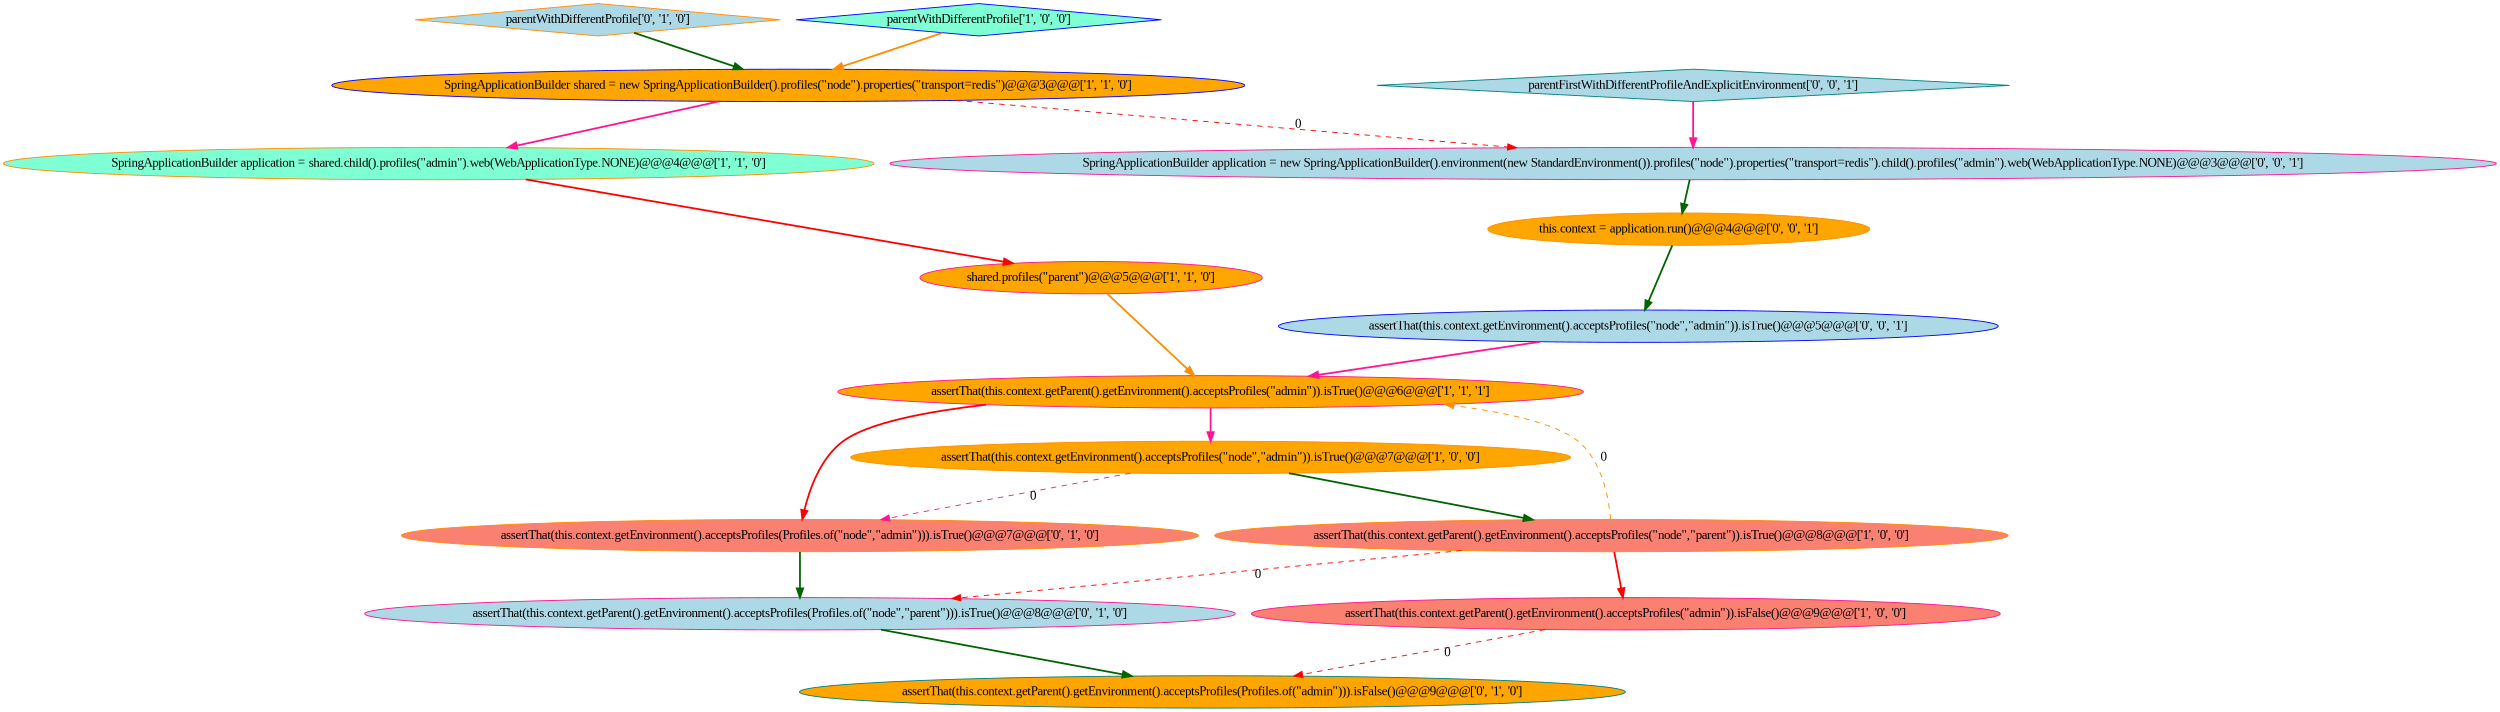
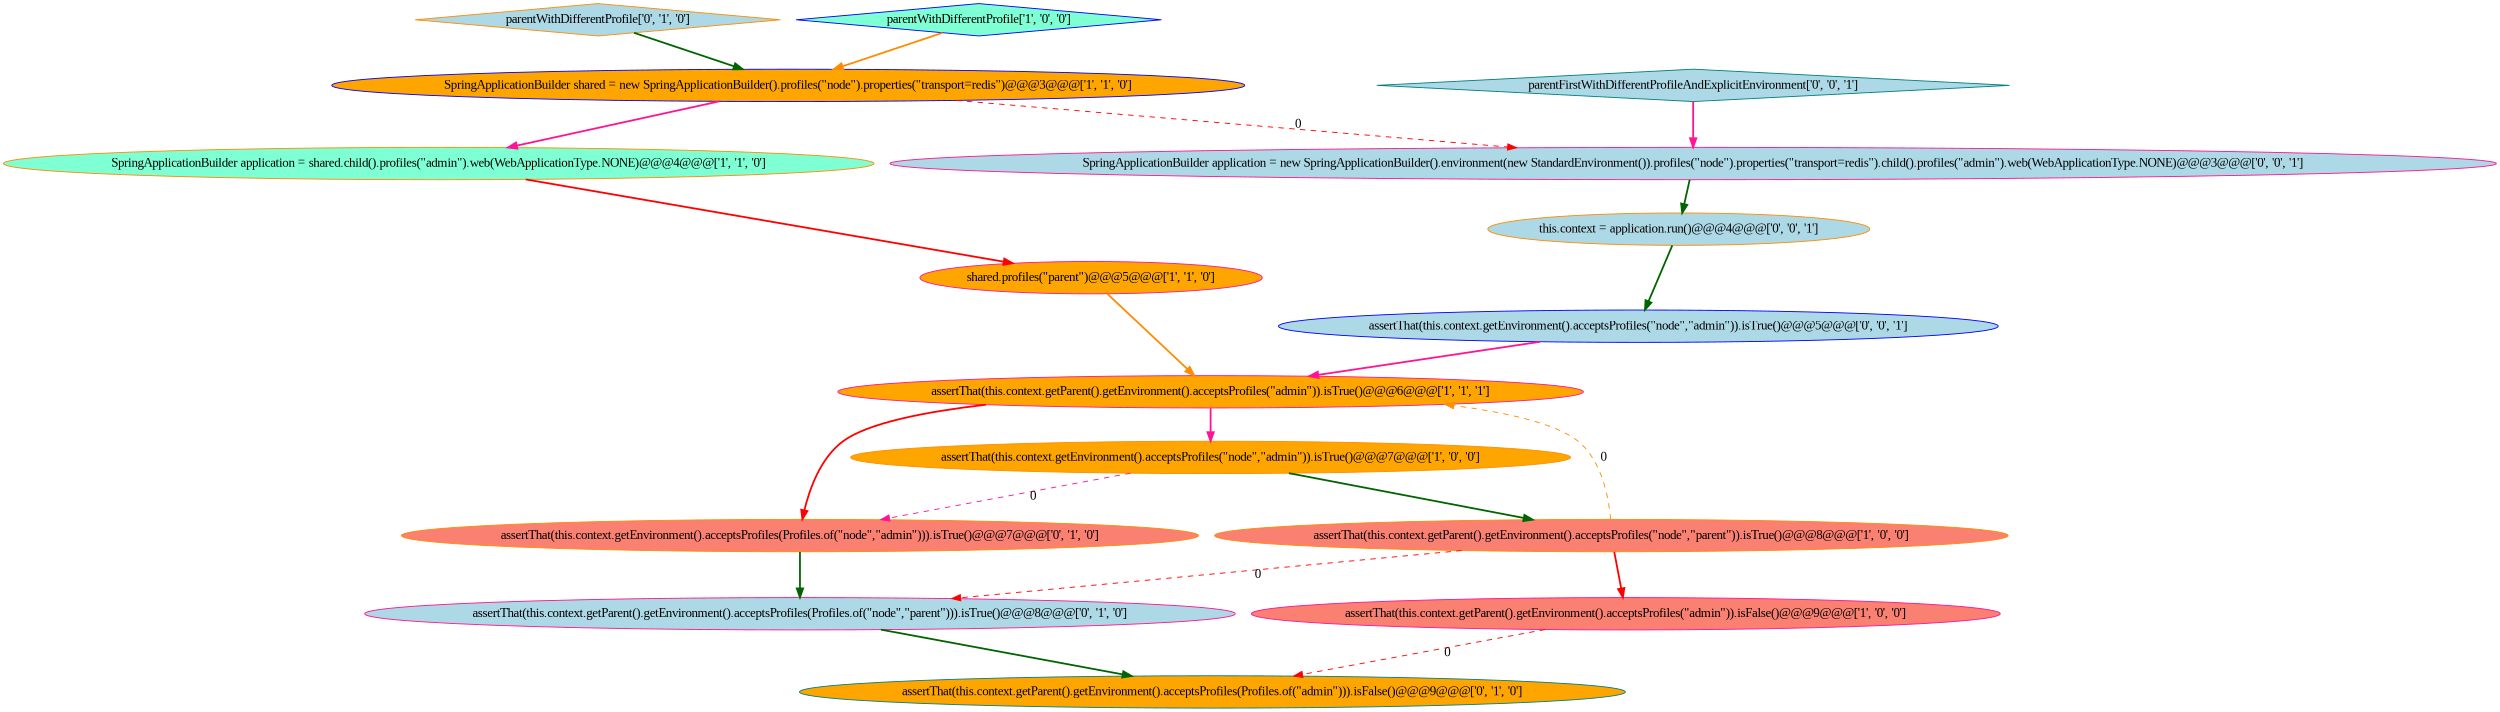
node "this.context = application.run()@@@4@@@['0', '0', '1']": fillcolor orange -> lightblue
